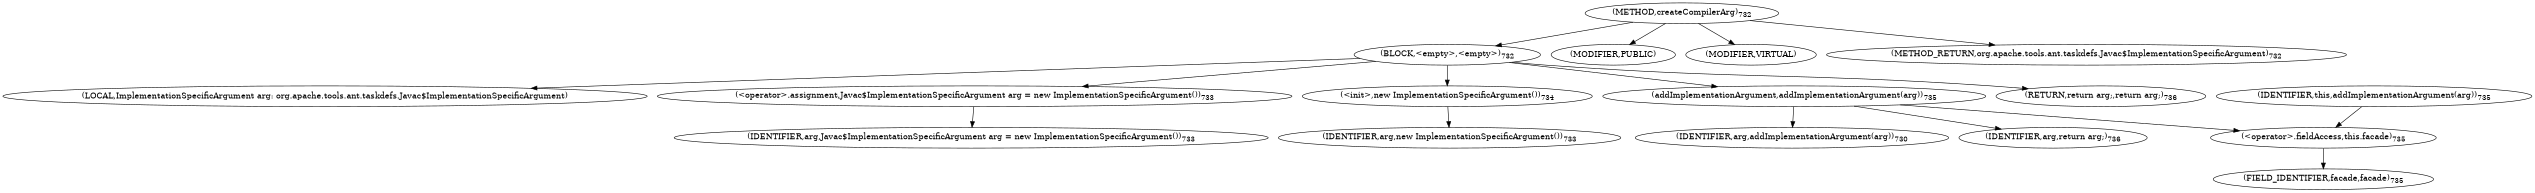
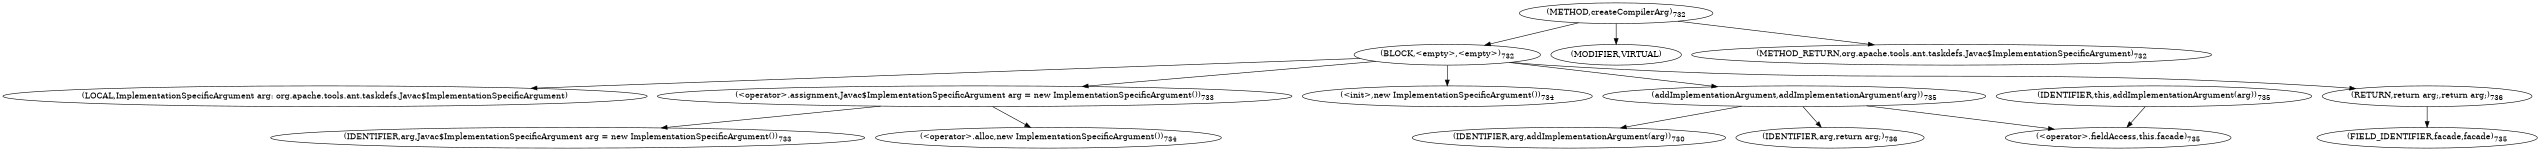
node "(MODIFIER,PUBLIC)": removed
node "(<operator>.alloc,new ImplementationSpecificArgument())": added
node "(IDENTIFIER,arg,new ImplementationSpecificArgument())": removed
edge "(<operator>.fieldAccess,this.facade)" -> "(FIELD_IDENTIFIER,facade,facade)": now "(RETURN,return arg;,return arg;)" -> "(FIELD_IDENTIFIER,facade,facade)"
